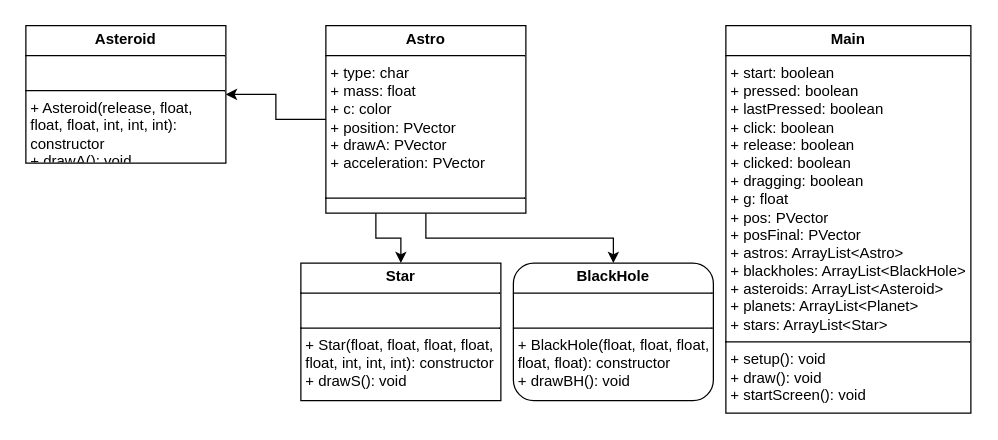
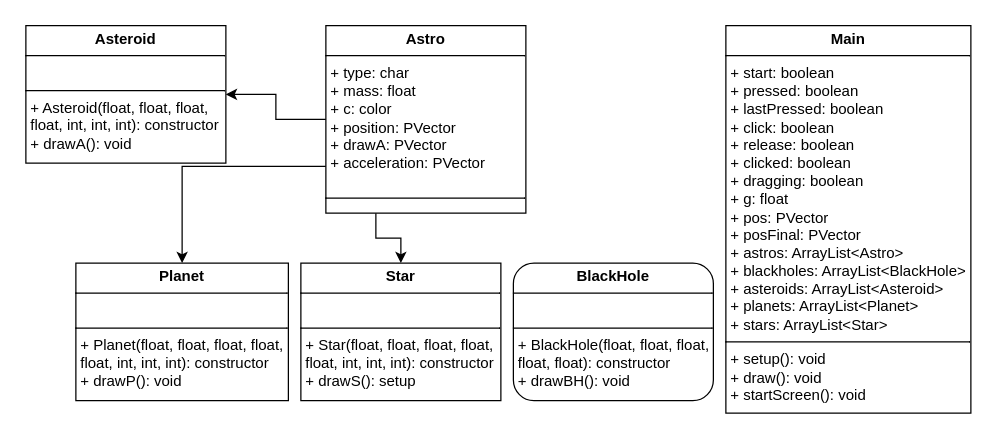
node "Asteroid + Asteroid(release, float, float, float, int, int, int): constructor + drawA(): void": label "Asteroid + Asteroid(release, float, float, float, int, int, int): constructor + drawA(): void" -> "Asteroid + Asteroid(float, float, float, float, int, int, int): constructor + drawA(): void"
edge "Astro + type: char + mass: float + c: color + position: PVector + drawA: PVector + acceleration: PVector" -> "Planet + Planet(float, float, float, float, float, int, int, int): constructor + drawP(): void": added
edge "Astro + type: char + mass: float + c: color + position: PVector + drawA: PVector + acceleration: PVector" -> "BlackHole + BlackHole(float, float, float, float, float): constructor + drawBH(): void": removed
node "Star + Star(float, float, float, float, float, int, int, int): constructor + drawS(): void": label "Star + Star(float, float, float, float, float, int, int, int): constructor + drawS(): void" -> "Star + Star(float, float, float, float, float, int, int, int): constructor + drawS(): setup"
node "Planet + Planet(float, float, float, float, float, int, int, int): constructor + drawP(): void": added
